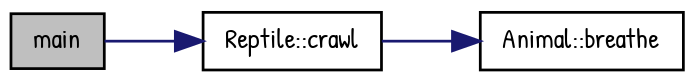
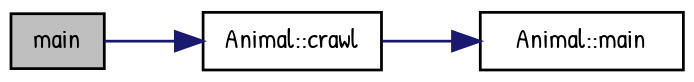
node "Reptile::crawl": label "Reptile::crawl" -> "Animal::crawl"
node "Animal::breathe": label "Animal::breathe" -> "Animal::main"
